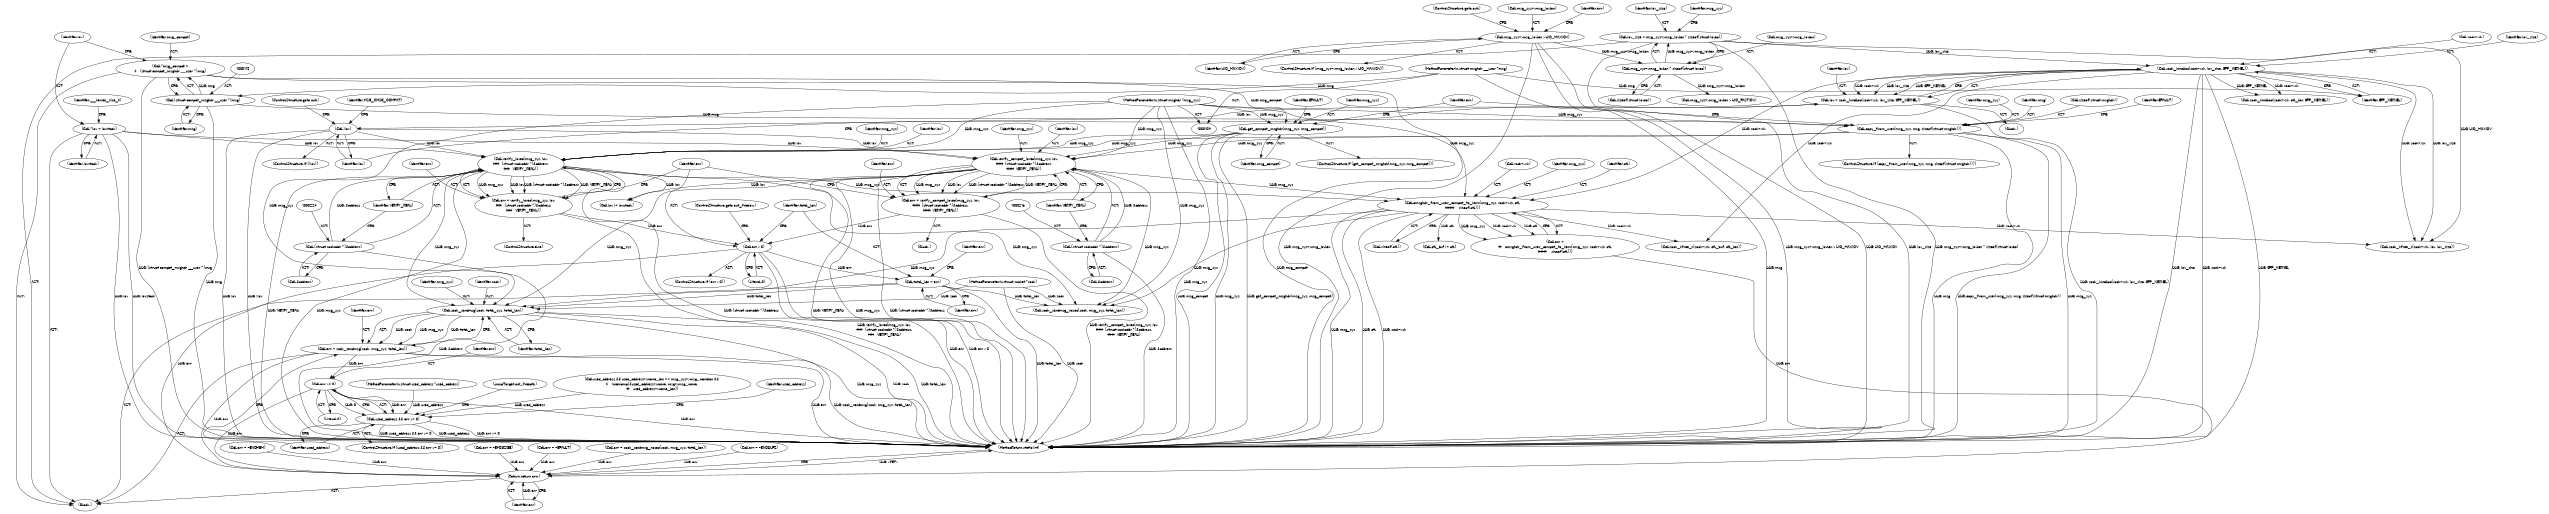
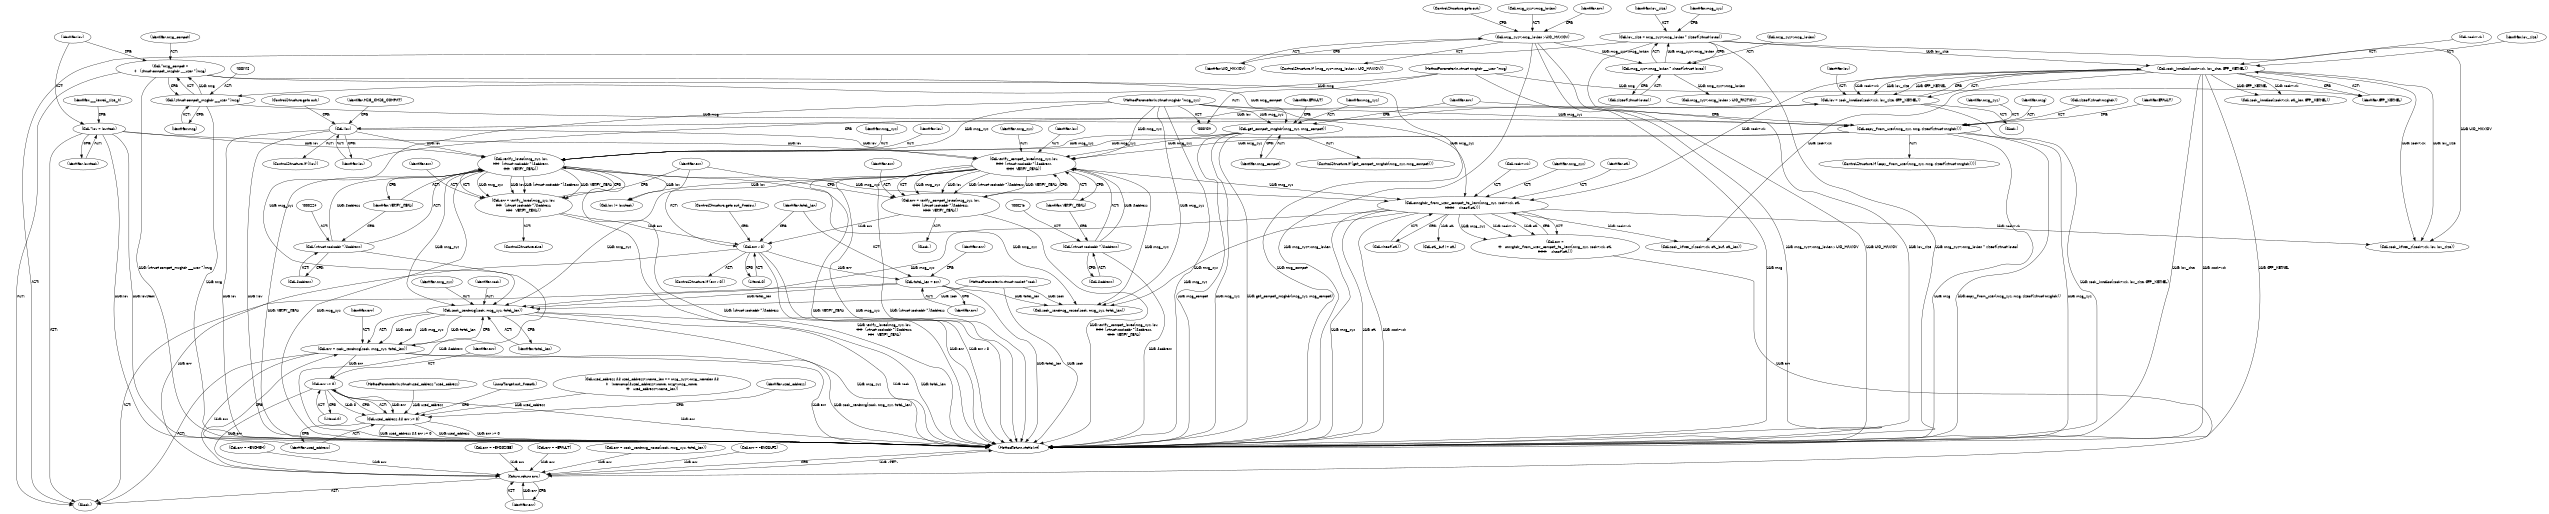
node "(Call,sock_sendmsg(sock, total_sys, total_len))": label "(Call,sock_sendmsg(sock, total_sys, total_len))" -> "(Call,sock_sendmsg(sock, msg_sys, total_len))"
node "(ControlStructure,if (used_address && err >= 0))": removed
